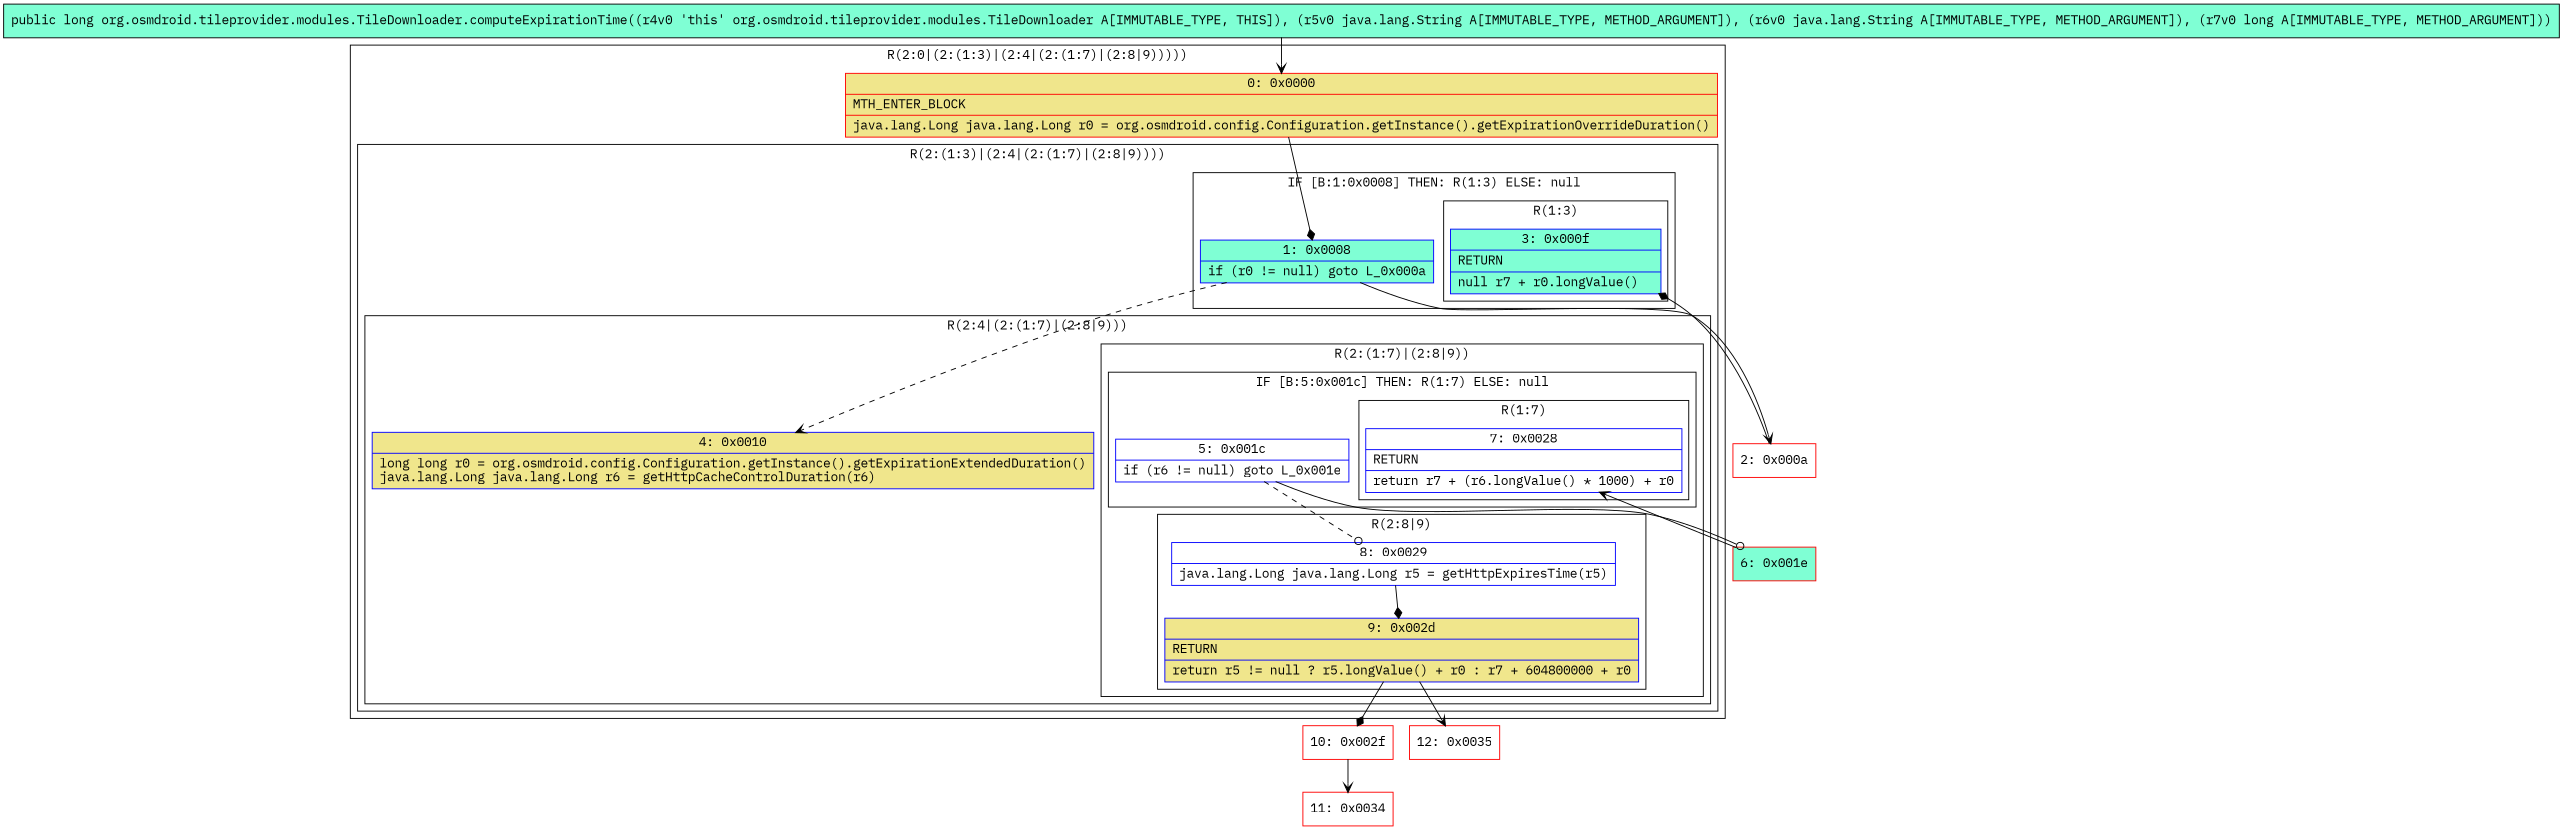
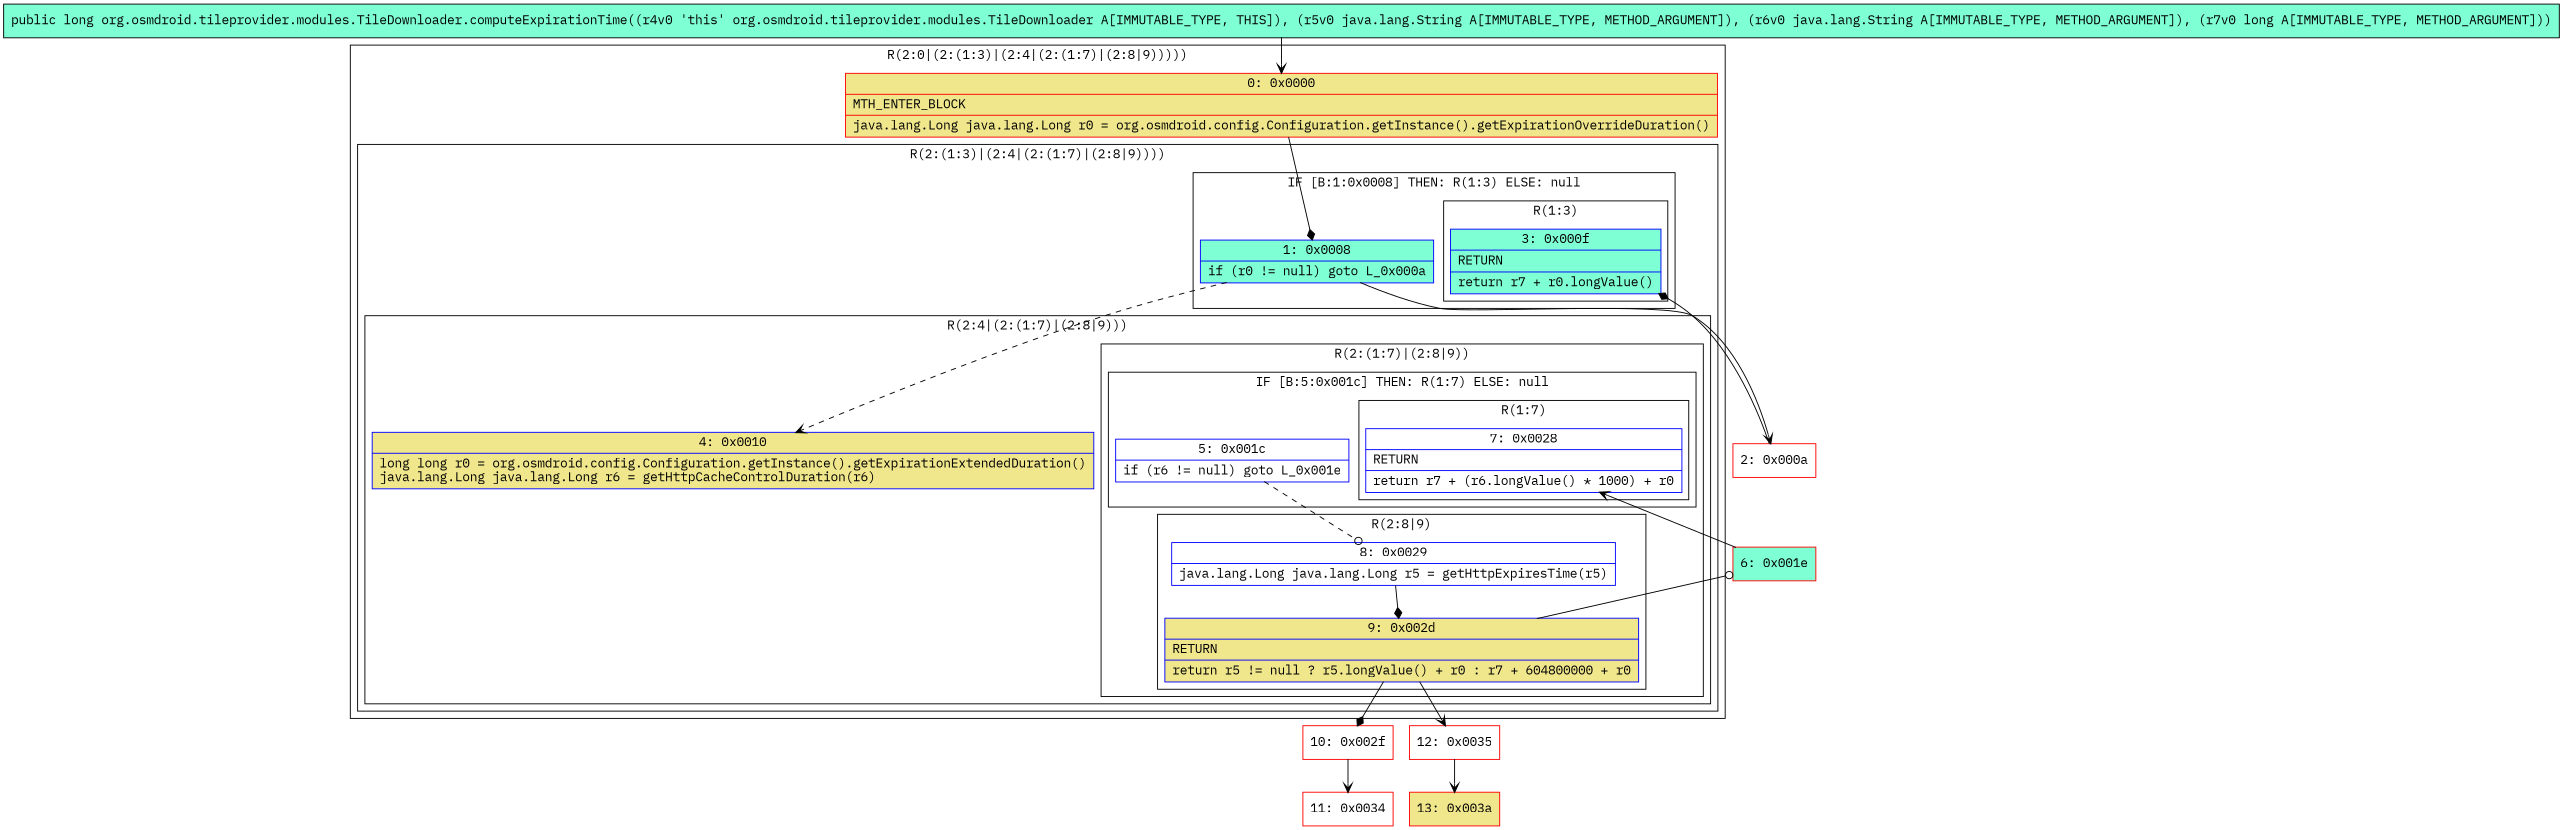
node "3: 0x000f": text "null r7 + r0.longValue()" -> "return r7 + r0.longValue()"
edge "5: 0x001c" -> "6: 0x001e": now "9: 0x002d" -> "6: 0x001e"
node "13: 0x003a": added
